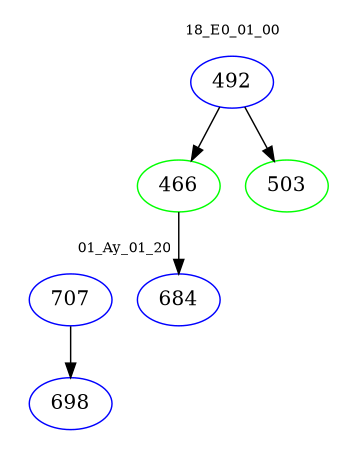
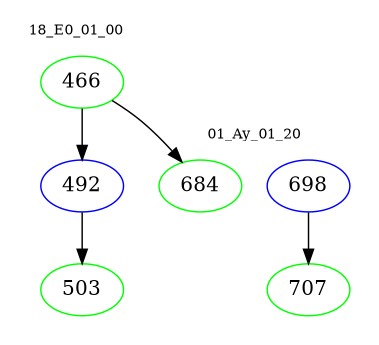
edge "492" -> "466": reversed
node "707": color blue -> green
node "684": color blue -> green
edge "707" -> "698": reversed
